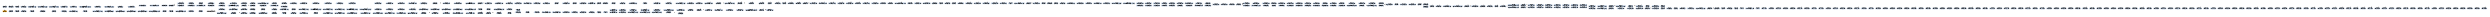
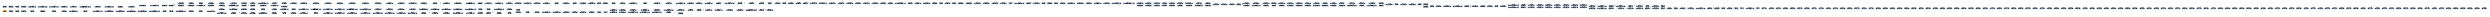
node "0x0060144e addl -88(%ebp), %eax": added
